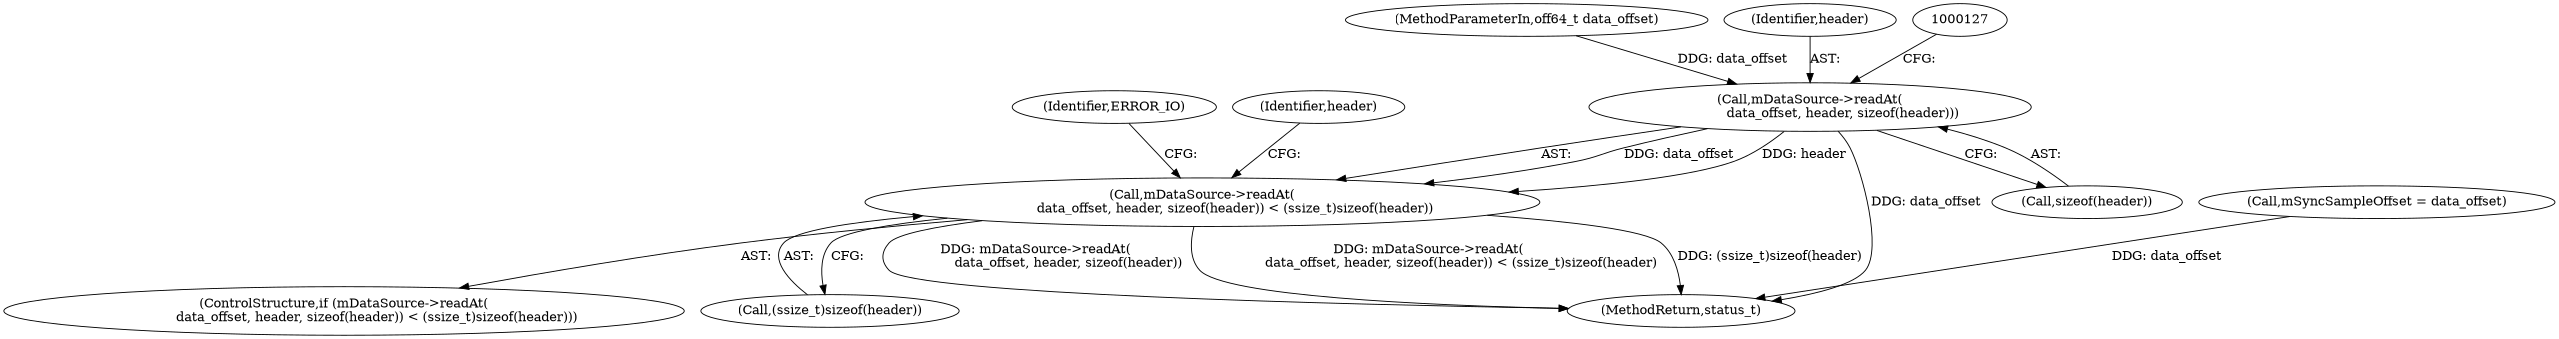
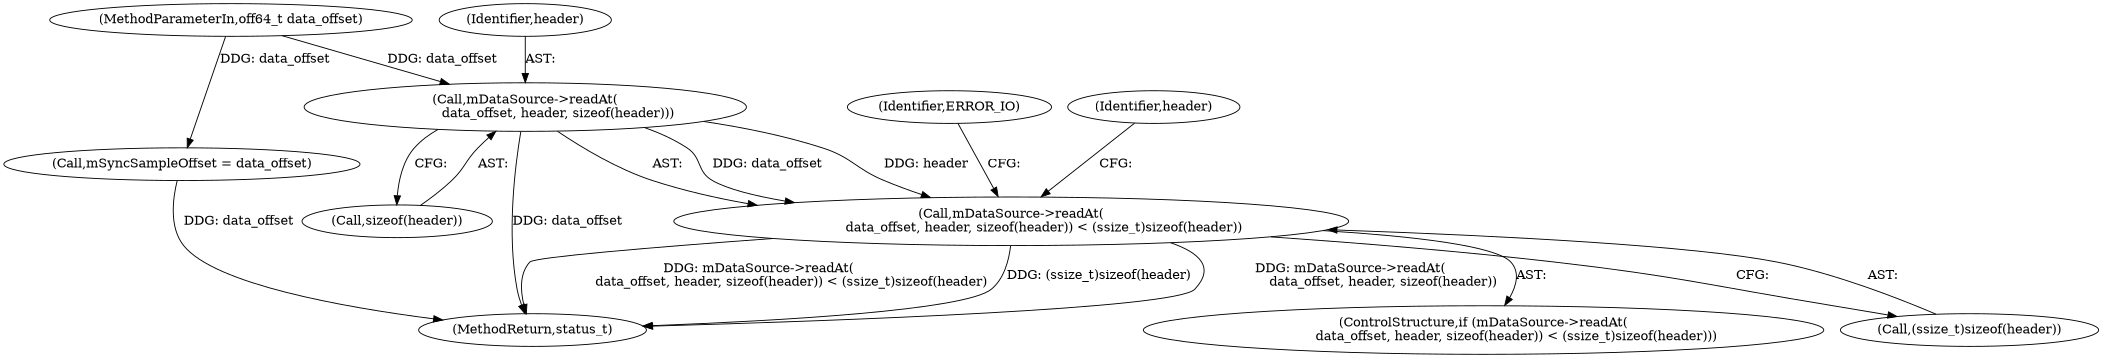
node "1000127": removed
edge "(MethodParameterIn,off64_t data_offset)" -> "(Call,mSyncSampleOffset = data_offset)": added, label "DDG: data_offset"
